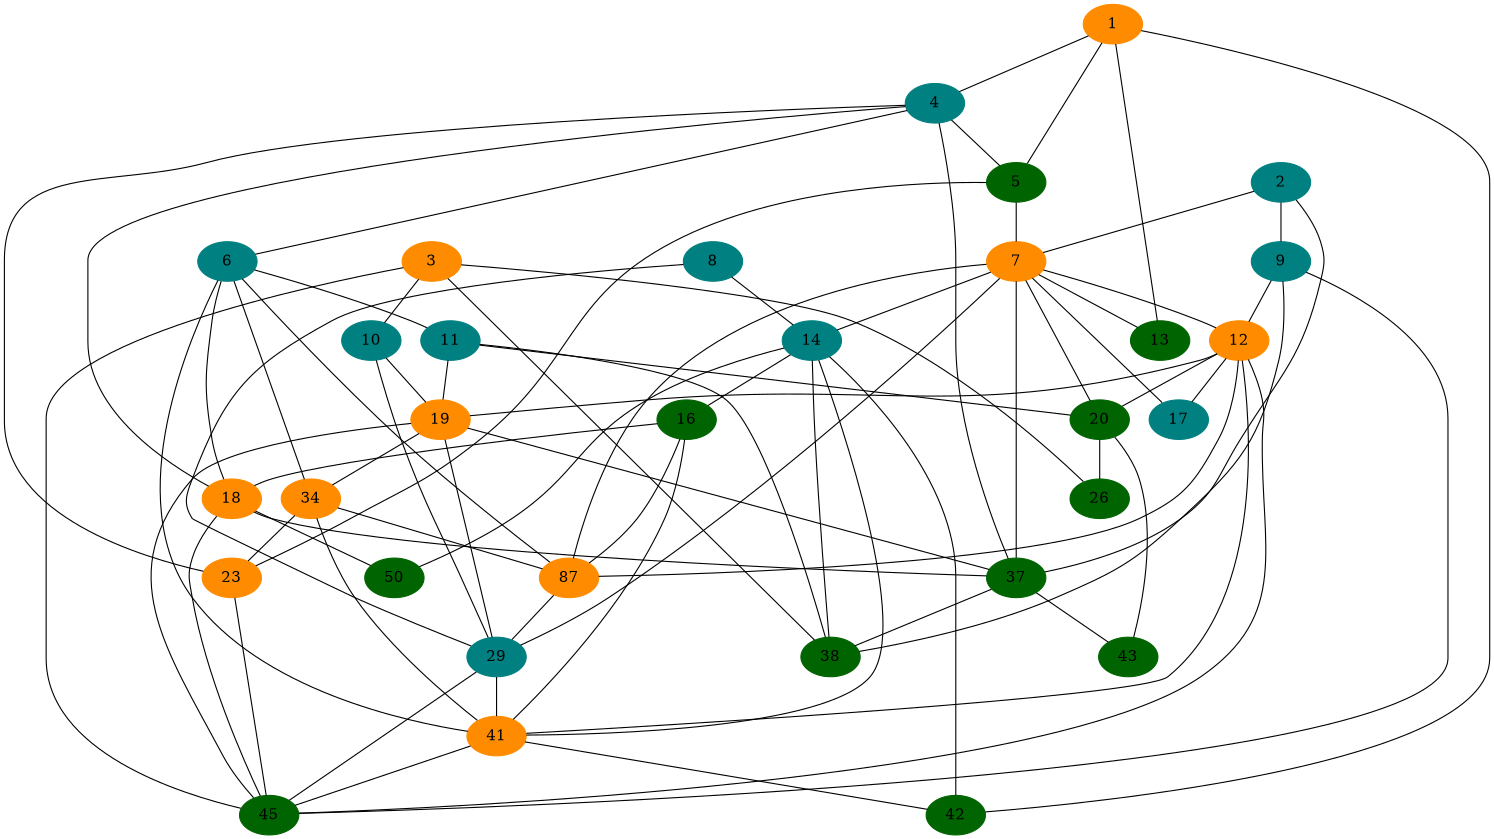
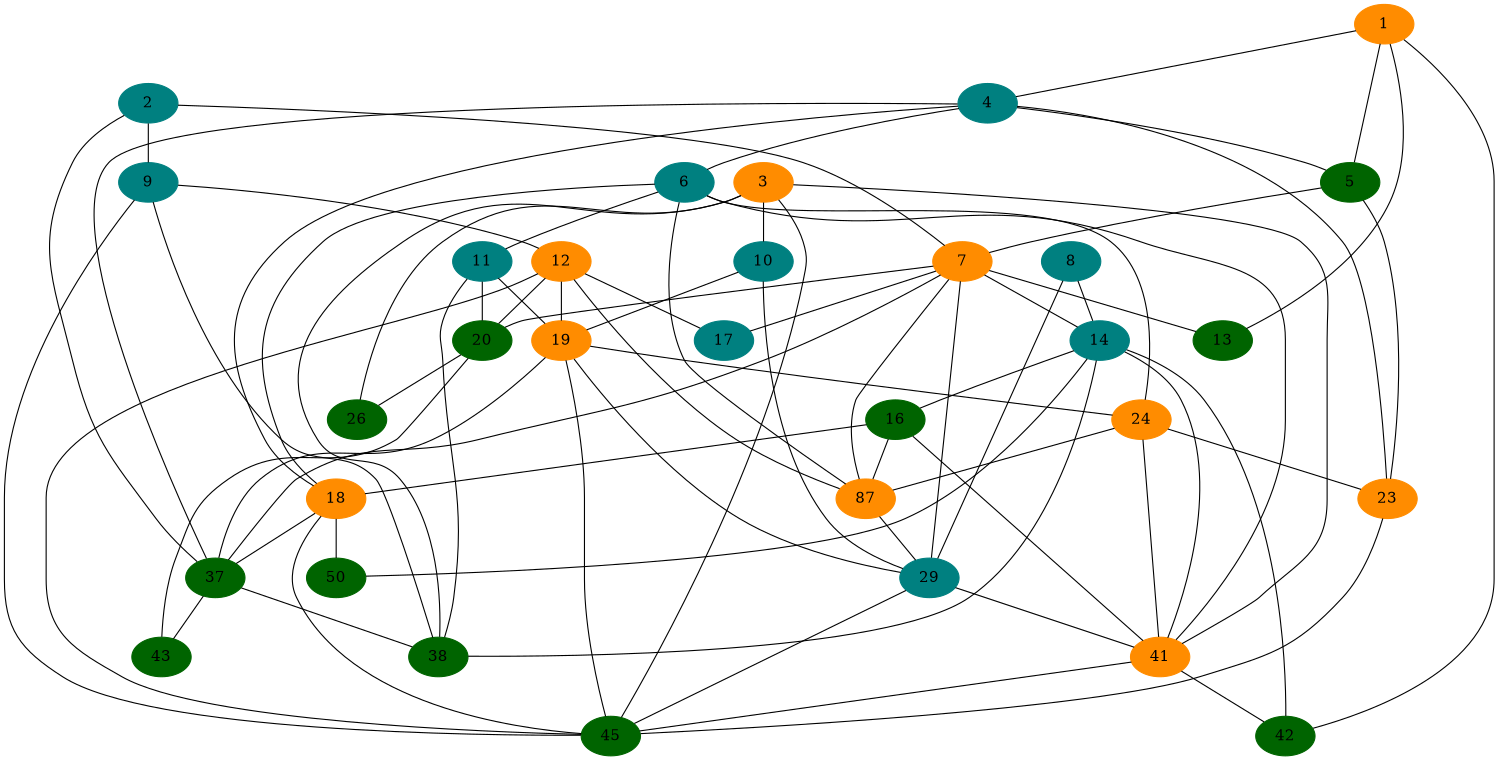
edge "7" -- "12": removed
node "34": label "34" -> "24"
edge "12" -- "41": now "3" -- "41"
